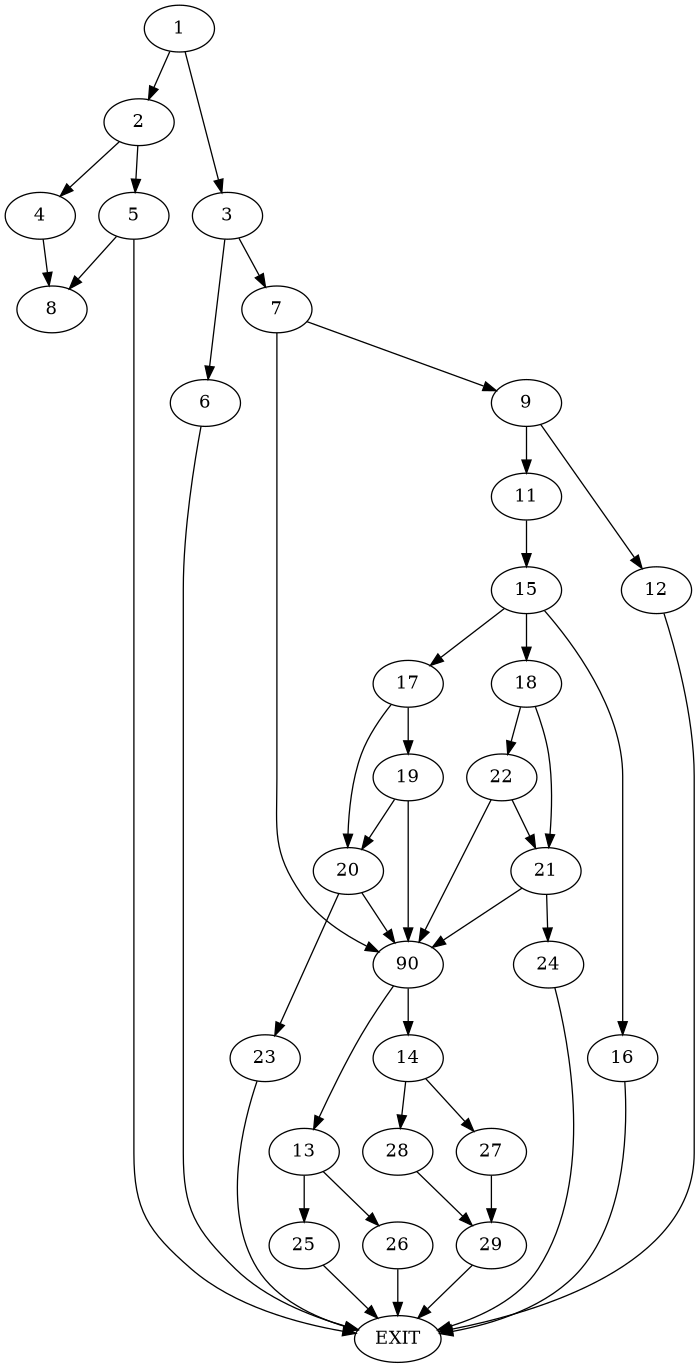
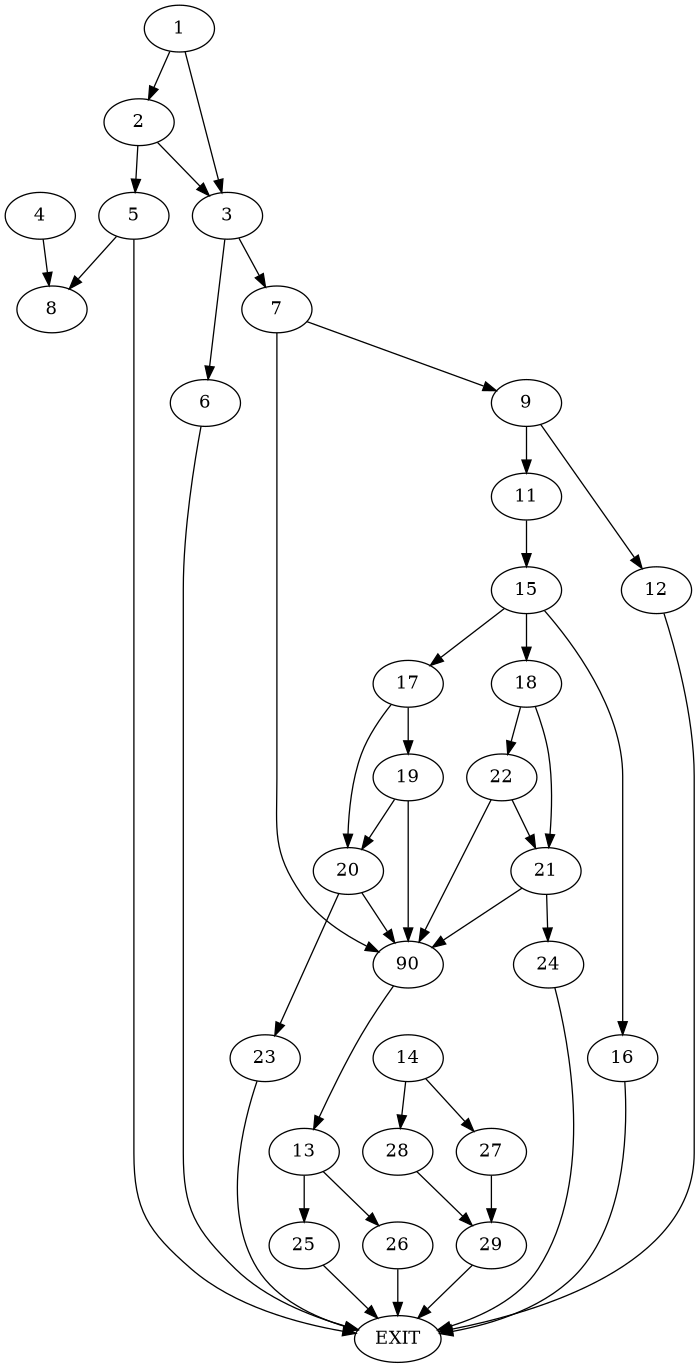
edge "2" -> "4": now "2" -> "3"
edge "90" -> "14": removed
